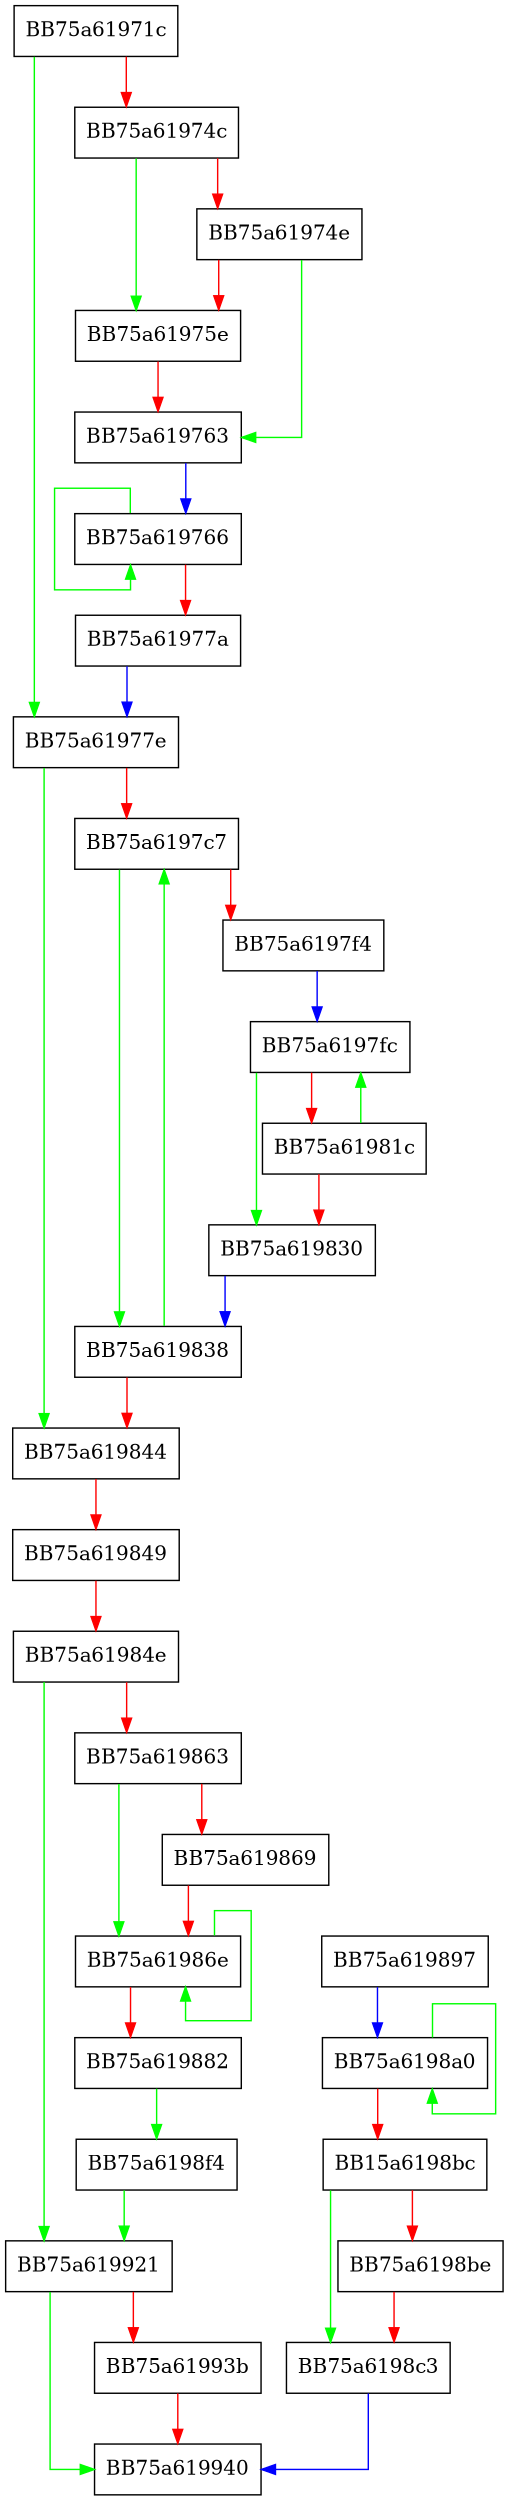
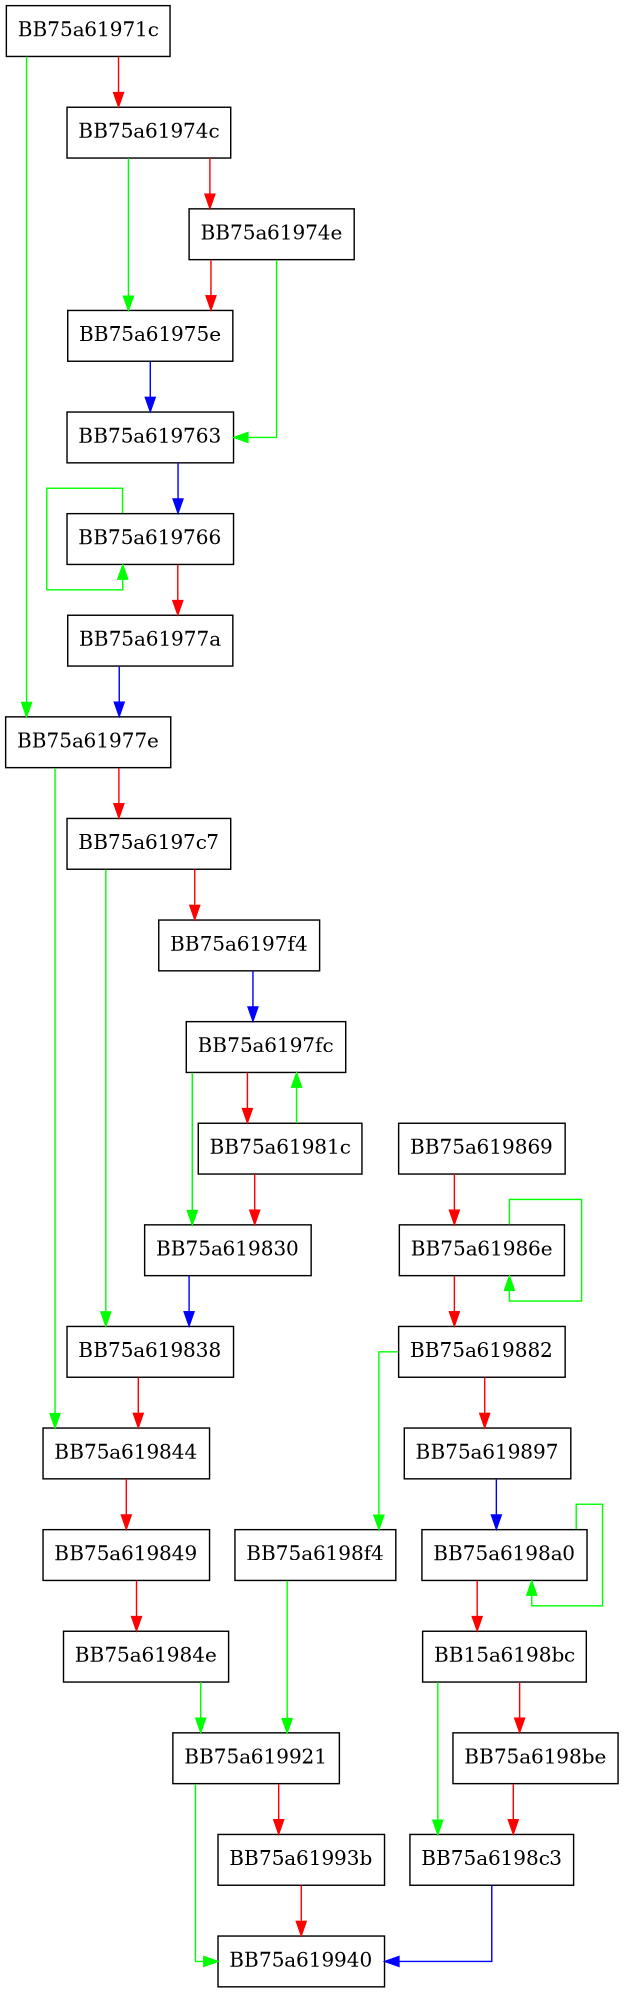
edge "BB75a61975e" -> "BB75a619763": color red -> blue
edge "BB75a619838" -> "BB75a6197c7": removed
edge "BB75a619882" -> "BB75a619897": added
node "BB75a619863": removed
